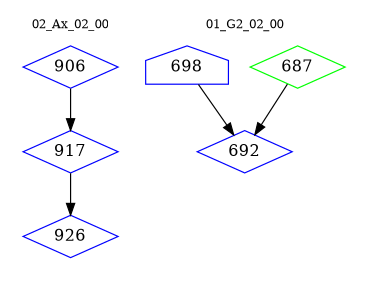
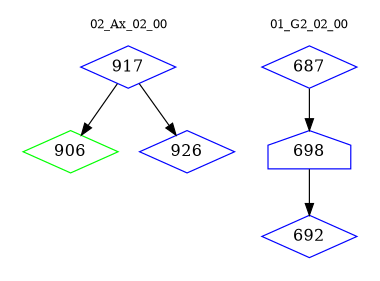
node "906": color blue -> green
node "687": color green -> blue
edge "906" -> "917": reversed
edge "687" -> "692": now "687" -> "698"
